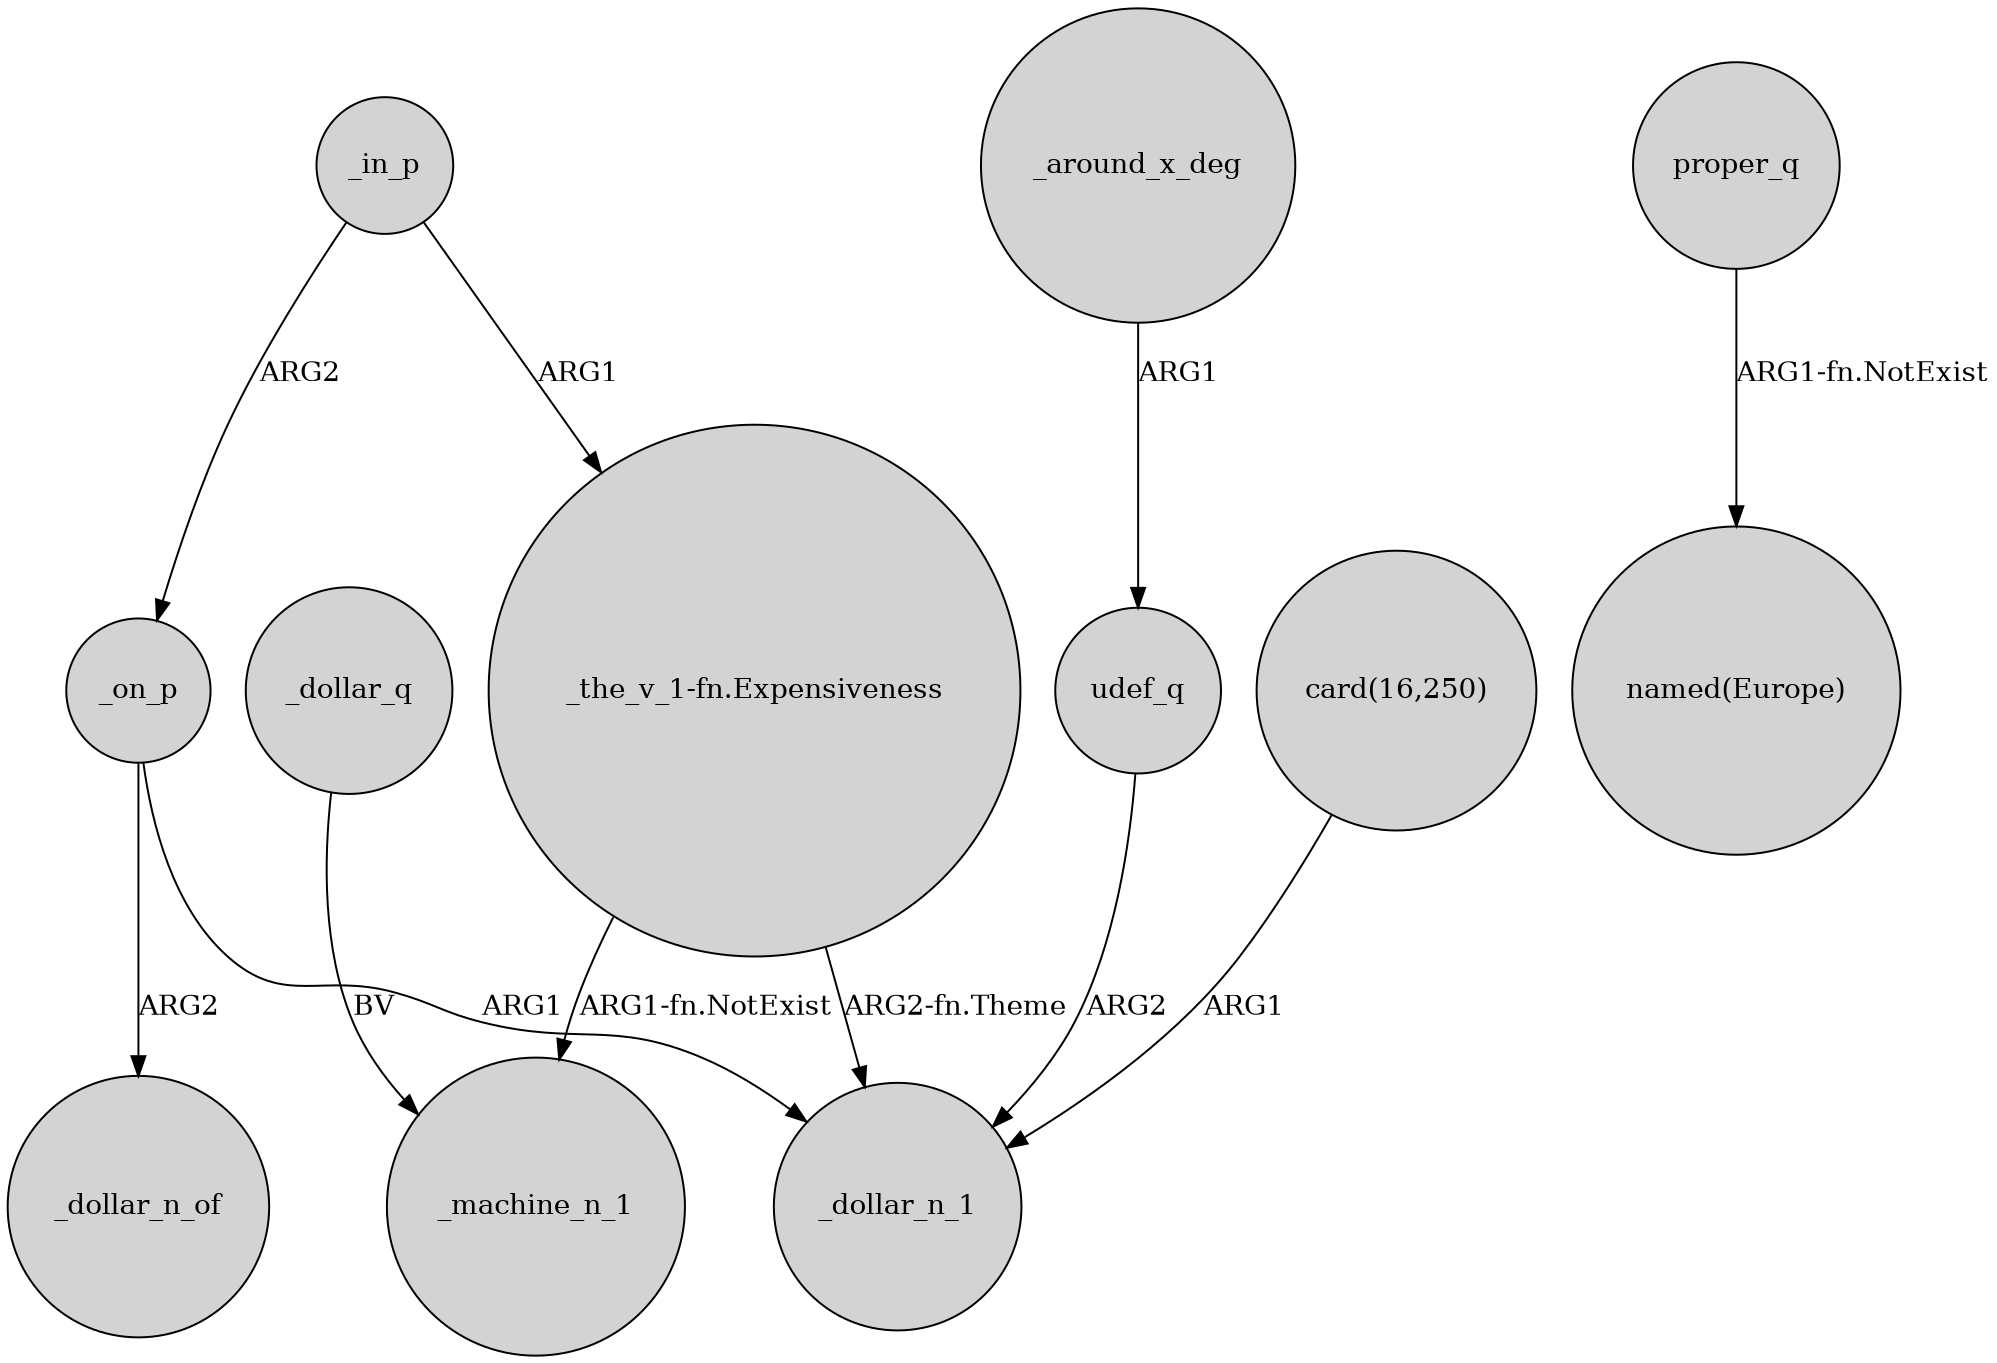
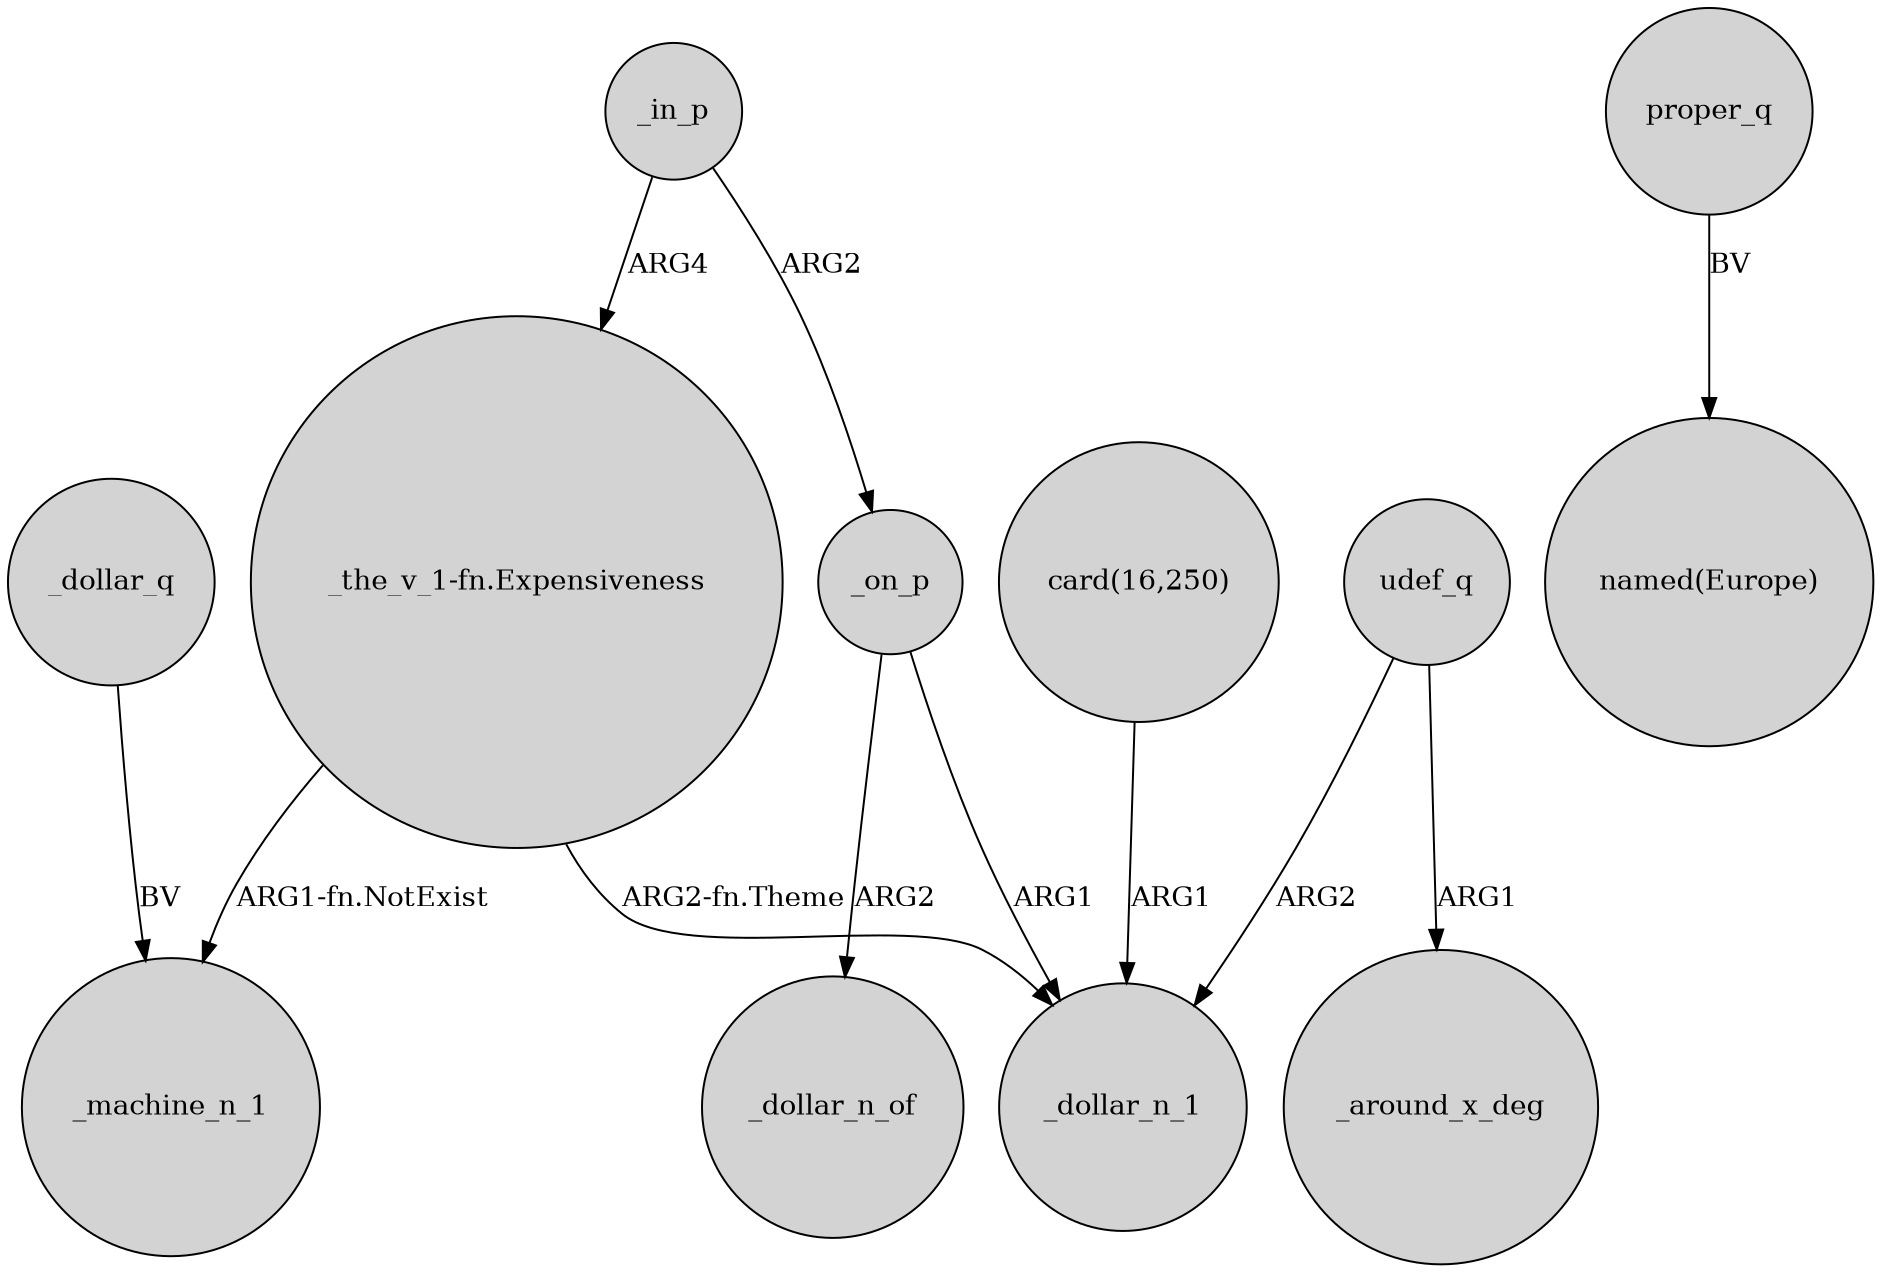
edge "_in_p" -> "_the_v_1-fn.Expensiveness": label "ARG1" -> "ARG4"
edge "proper_q" -> "named(Europe)": label "ARG1-fn.NotExist" -> "BV"
edge "_around_x_deg" -> "udef_q": reversed
